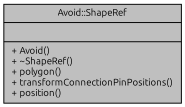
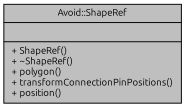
node "Avoid::ShapeRef": text "+ Avoid()" -> "+ ShapeRef()"
